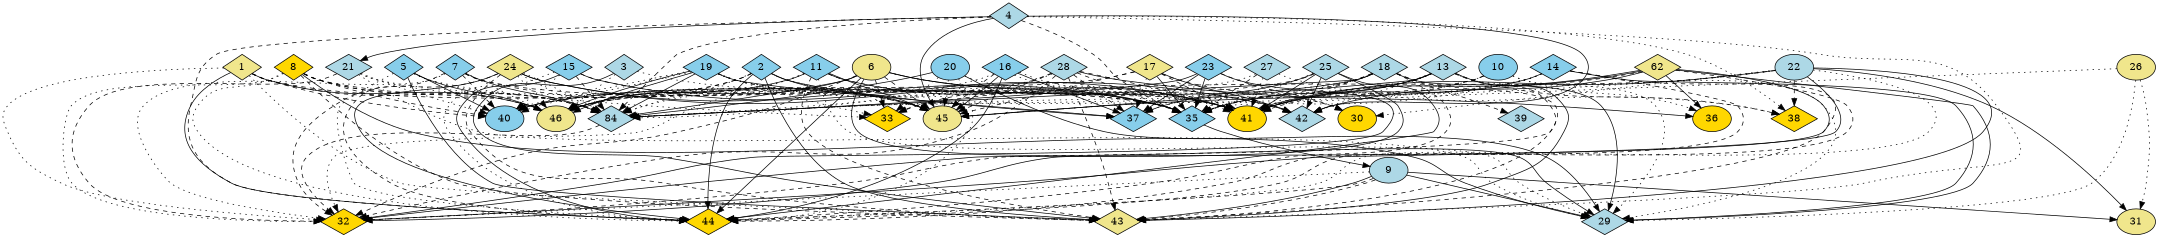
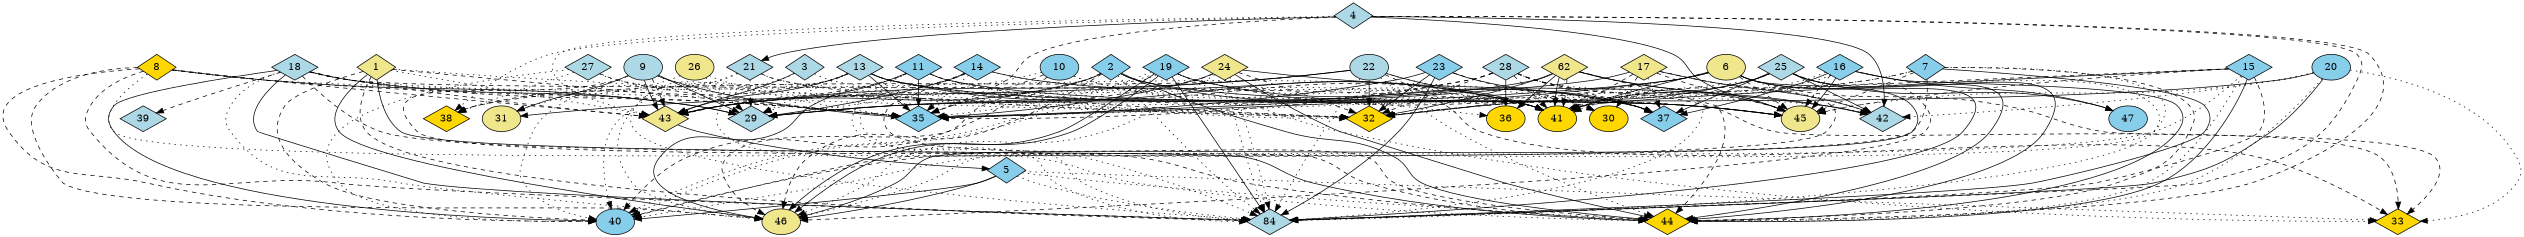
node "47": added
edge "84" -> "32": now "15" -> "32"
edge "35" -> "9": reversed
edge "5" -> "43": reversed
